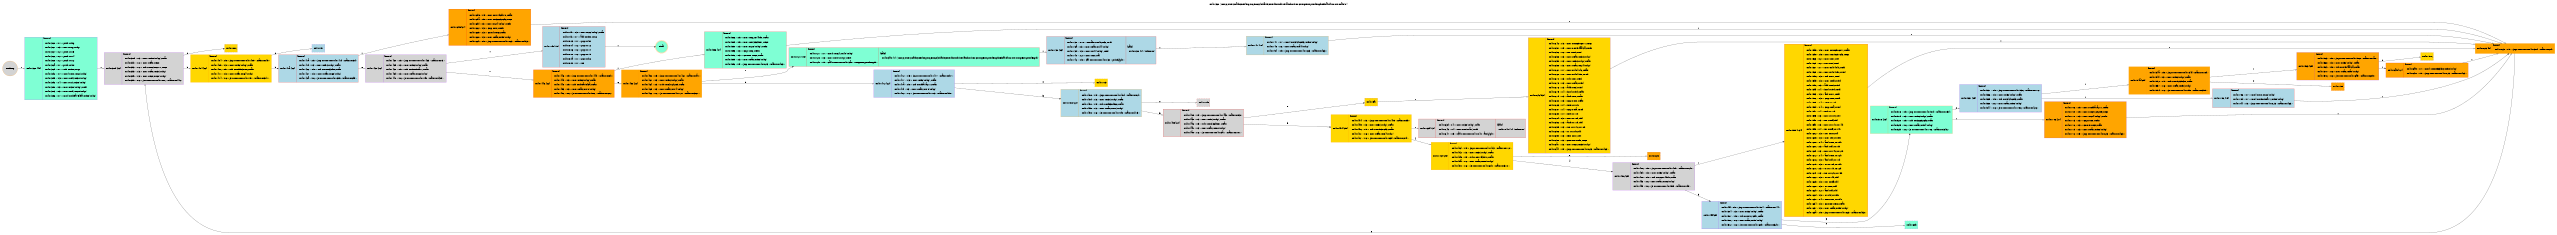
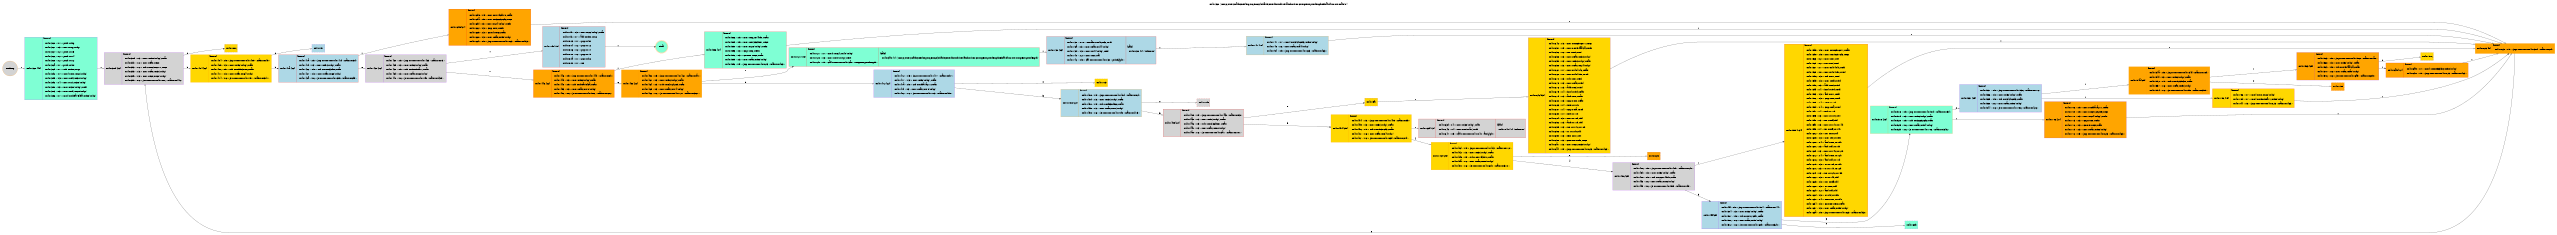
node "0x4017e6 [19]": fillcolor lightblue -> gold
